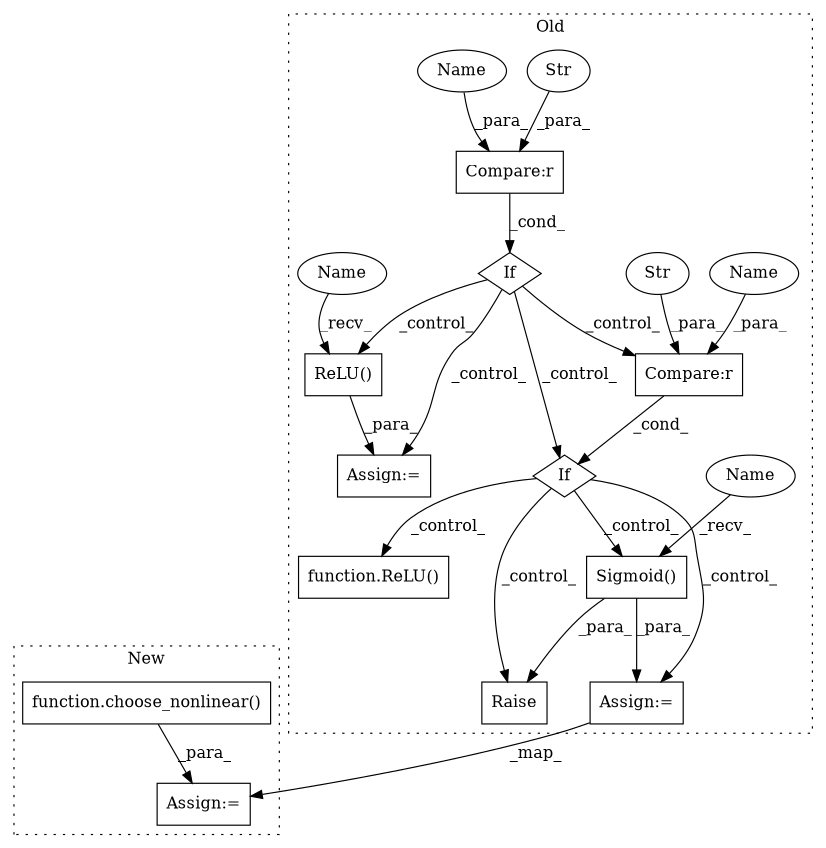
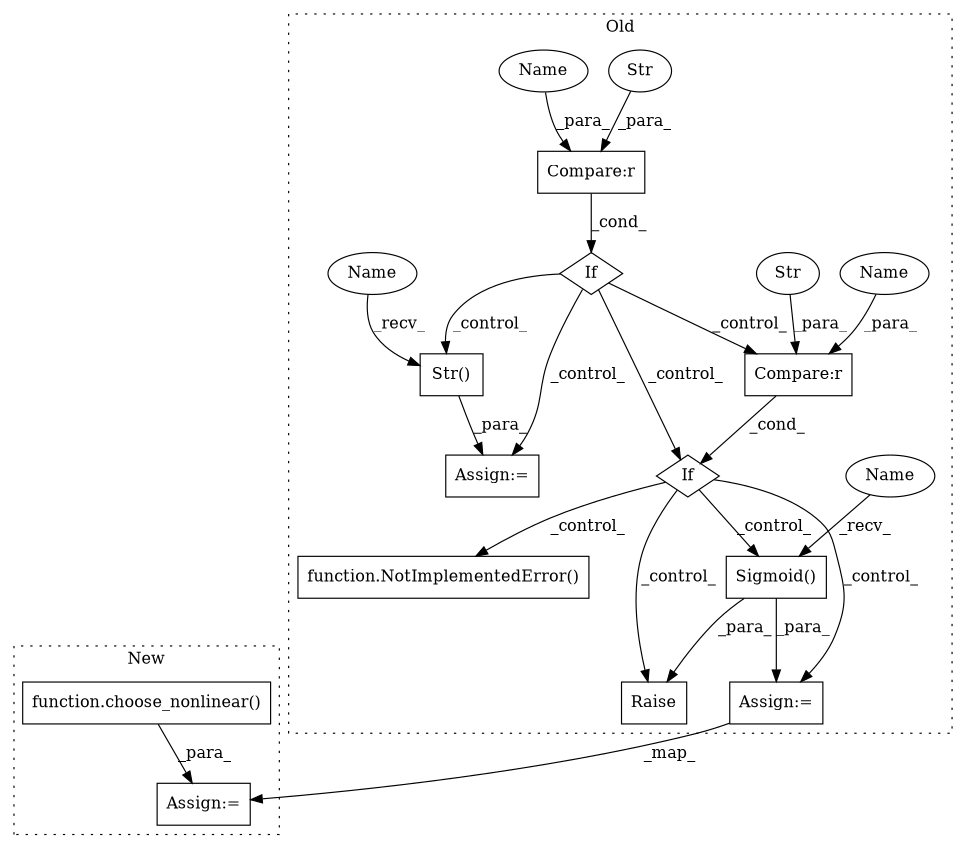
node "ReLU()": label "ReLU()" -> "Str()"
node "function.ReLU()": label "function.ReLU()" -> "function.NotImplementedError()"
